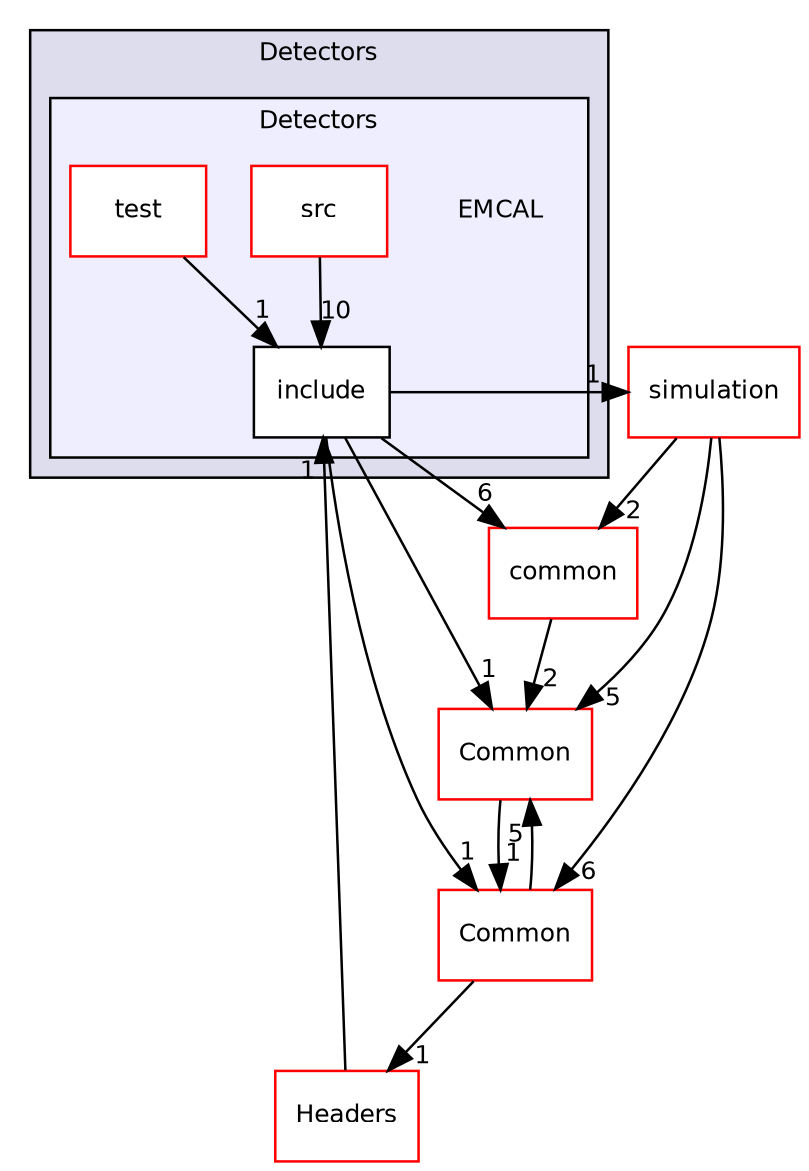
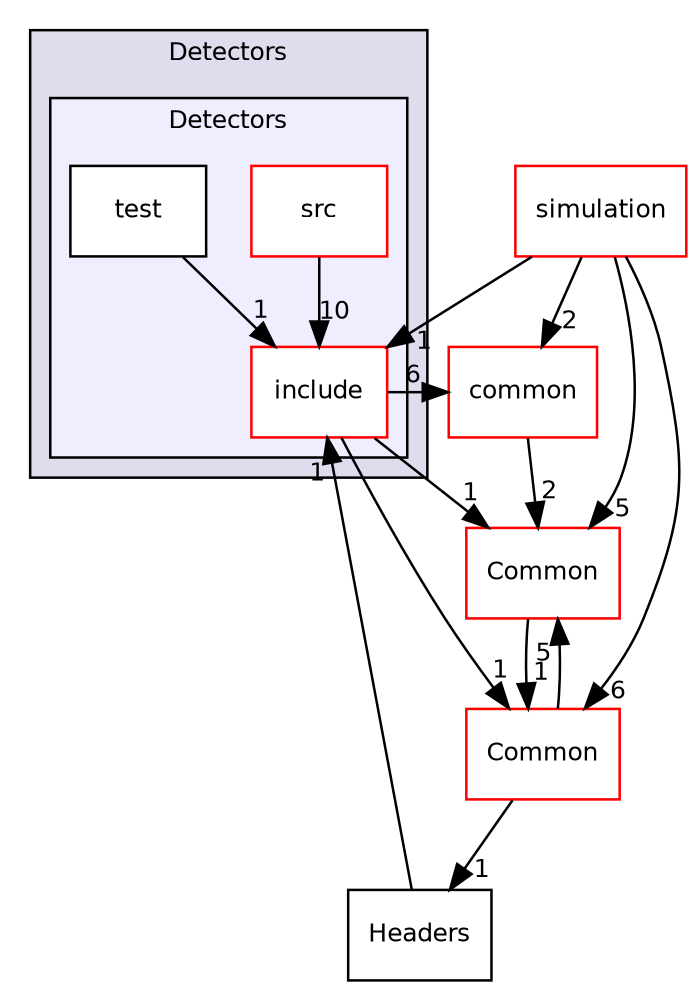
node "test": color red -> black
node "EMCAL": removed
node "include": color black -> red
edge "include" -> "simulation": reversed
node "Headers": color red -> black
